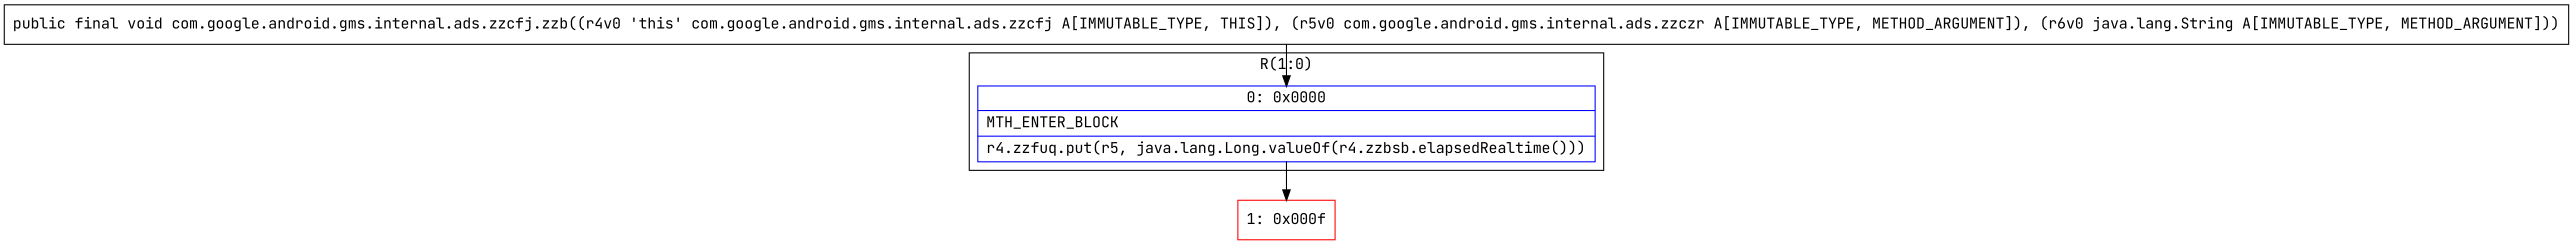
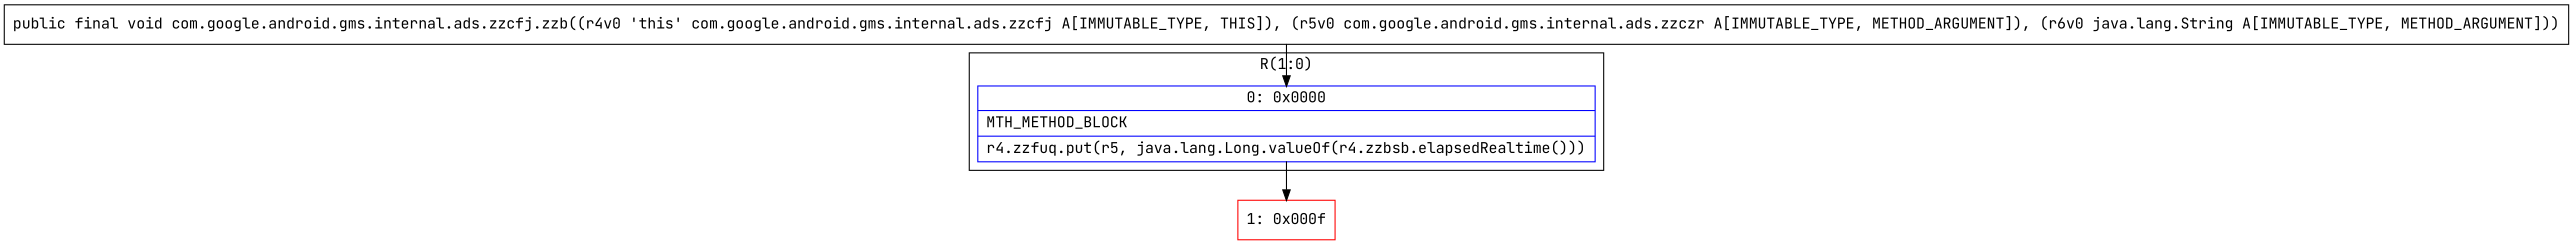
node "0: 0x0000": text "MTH_ENTER_BLOCK" -> "MTH_METHOD_BLOCK"
